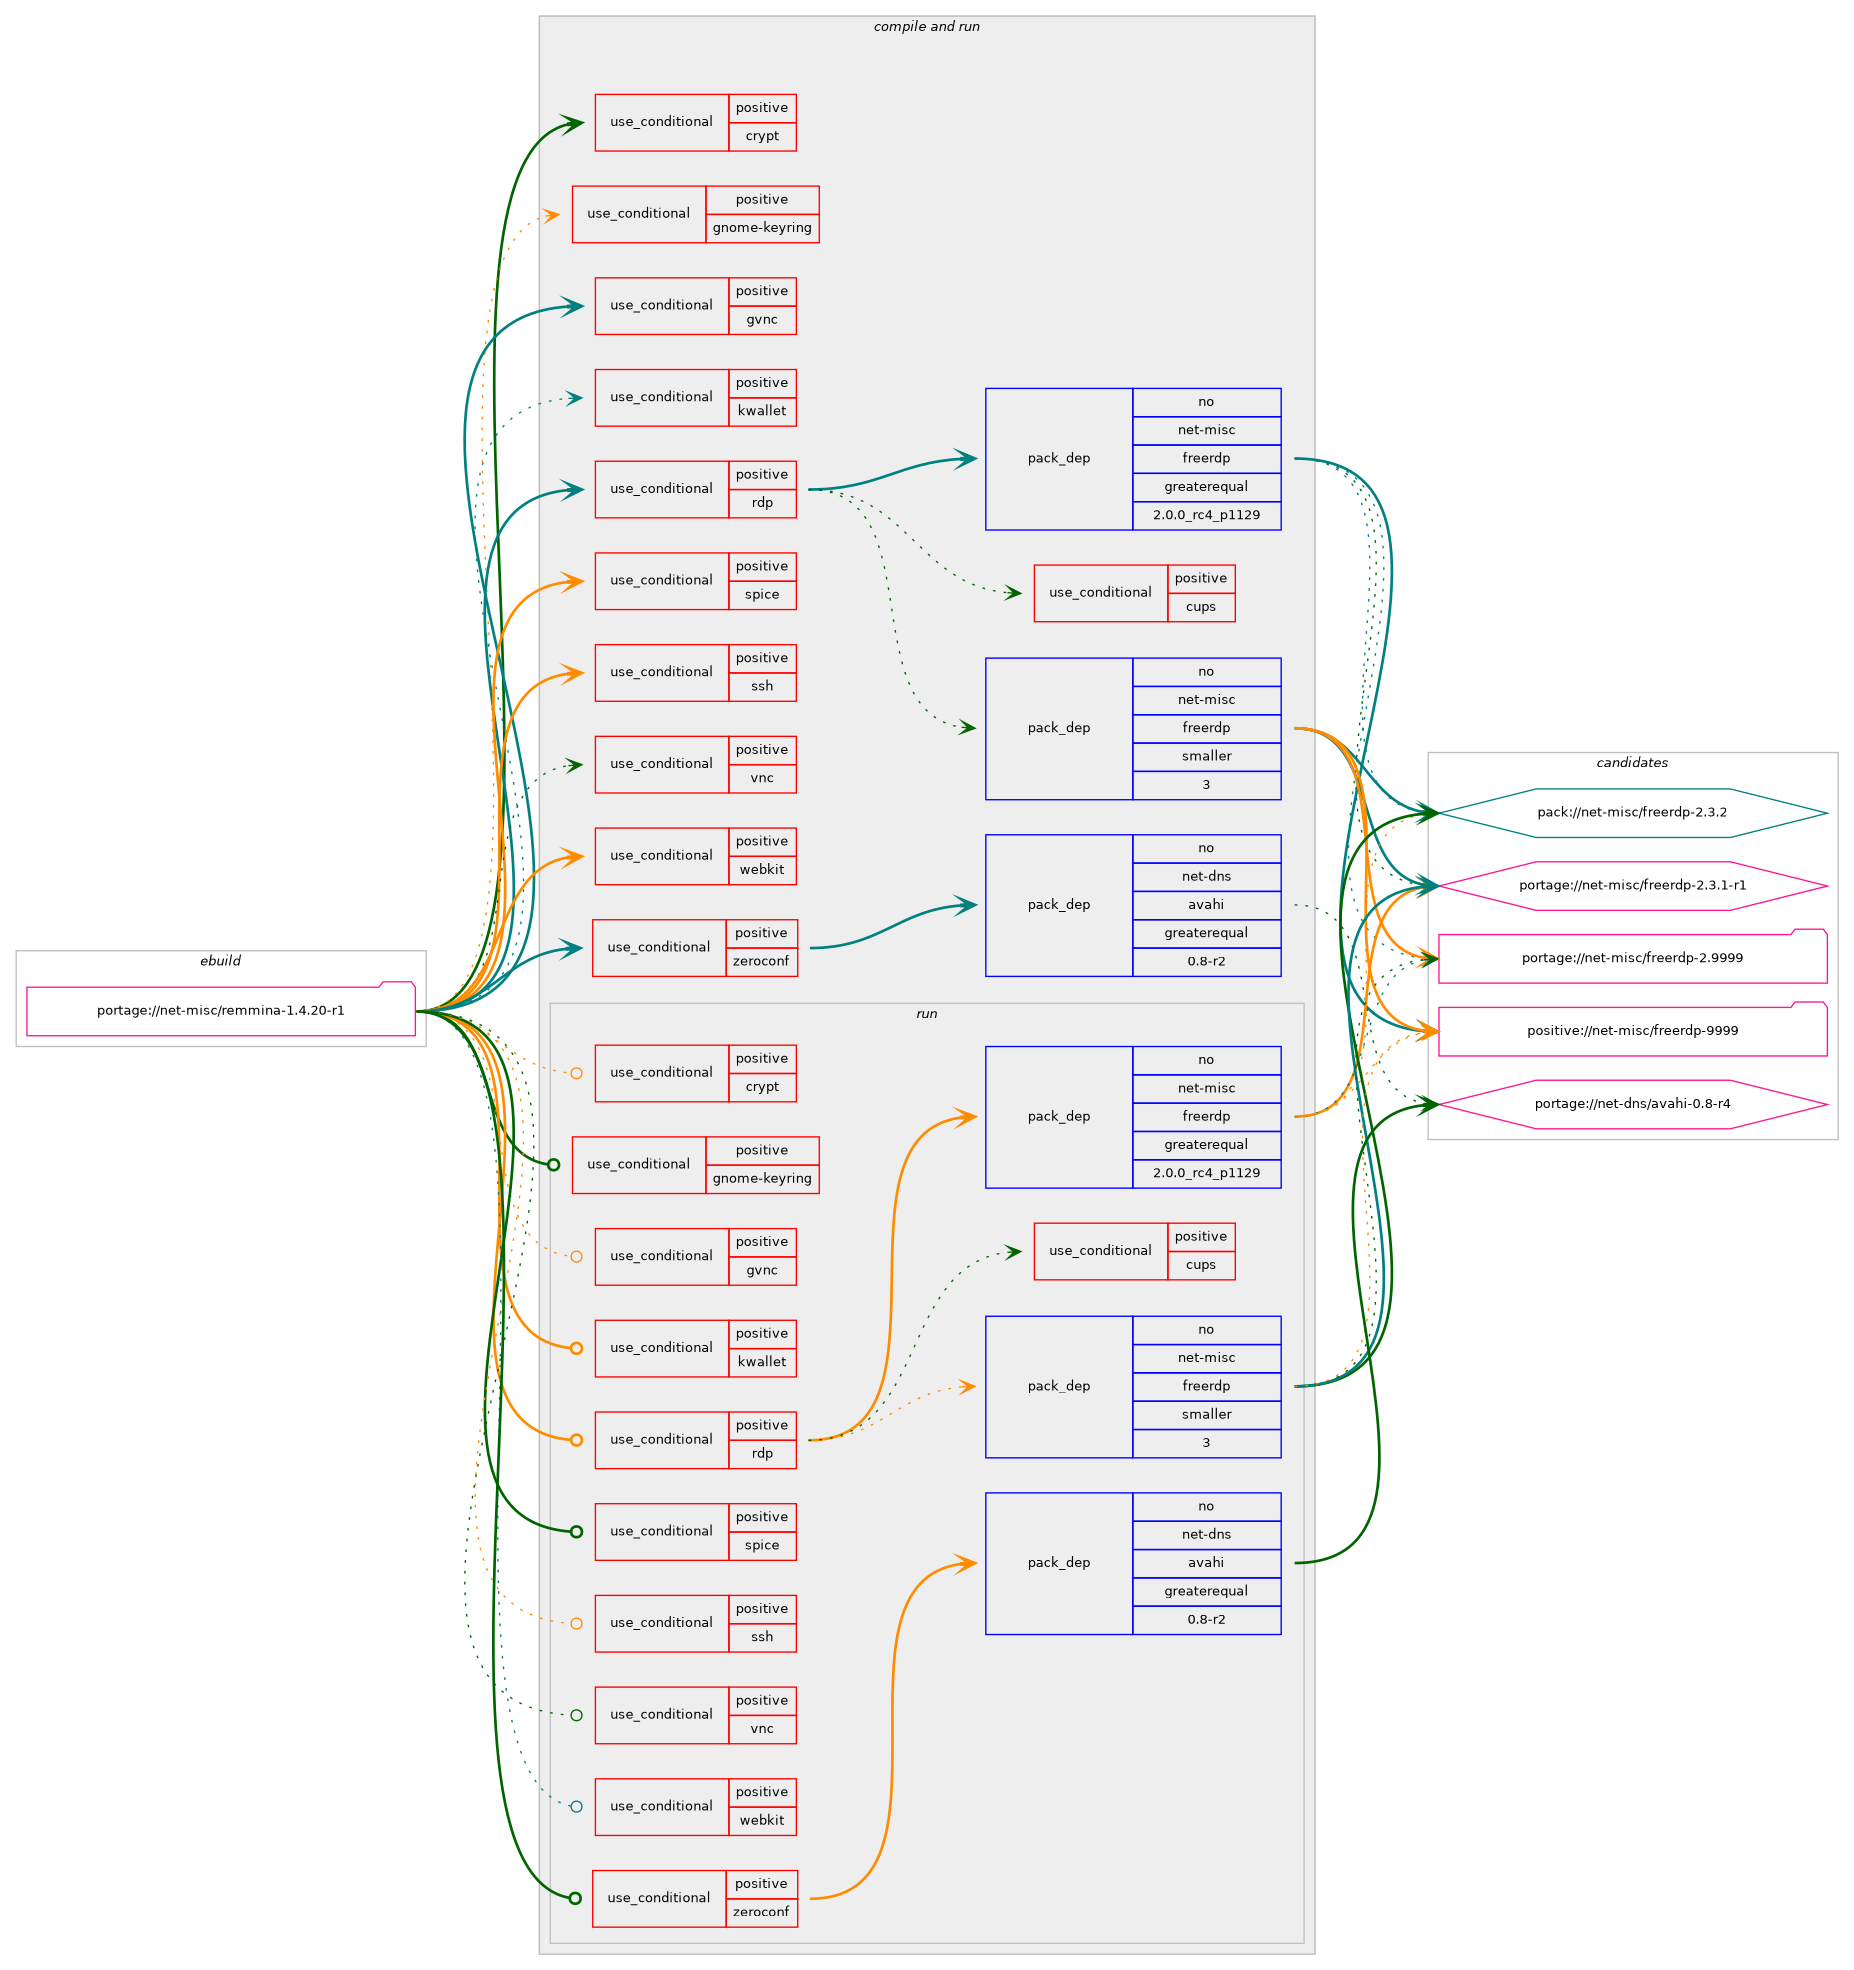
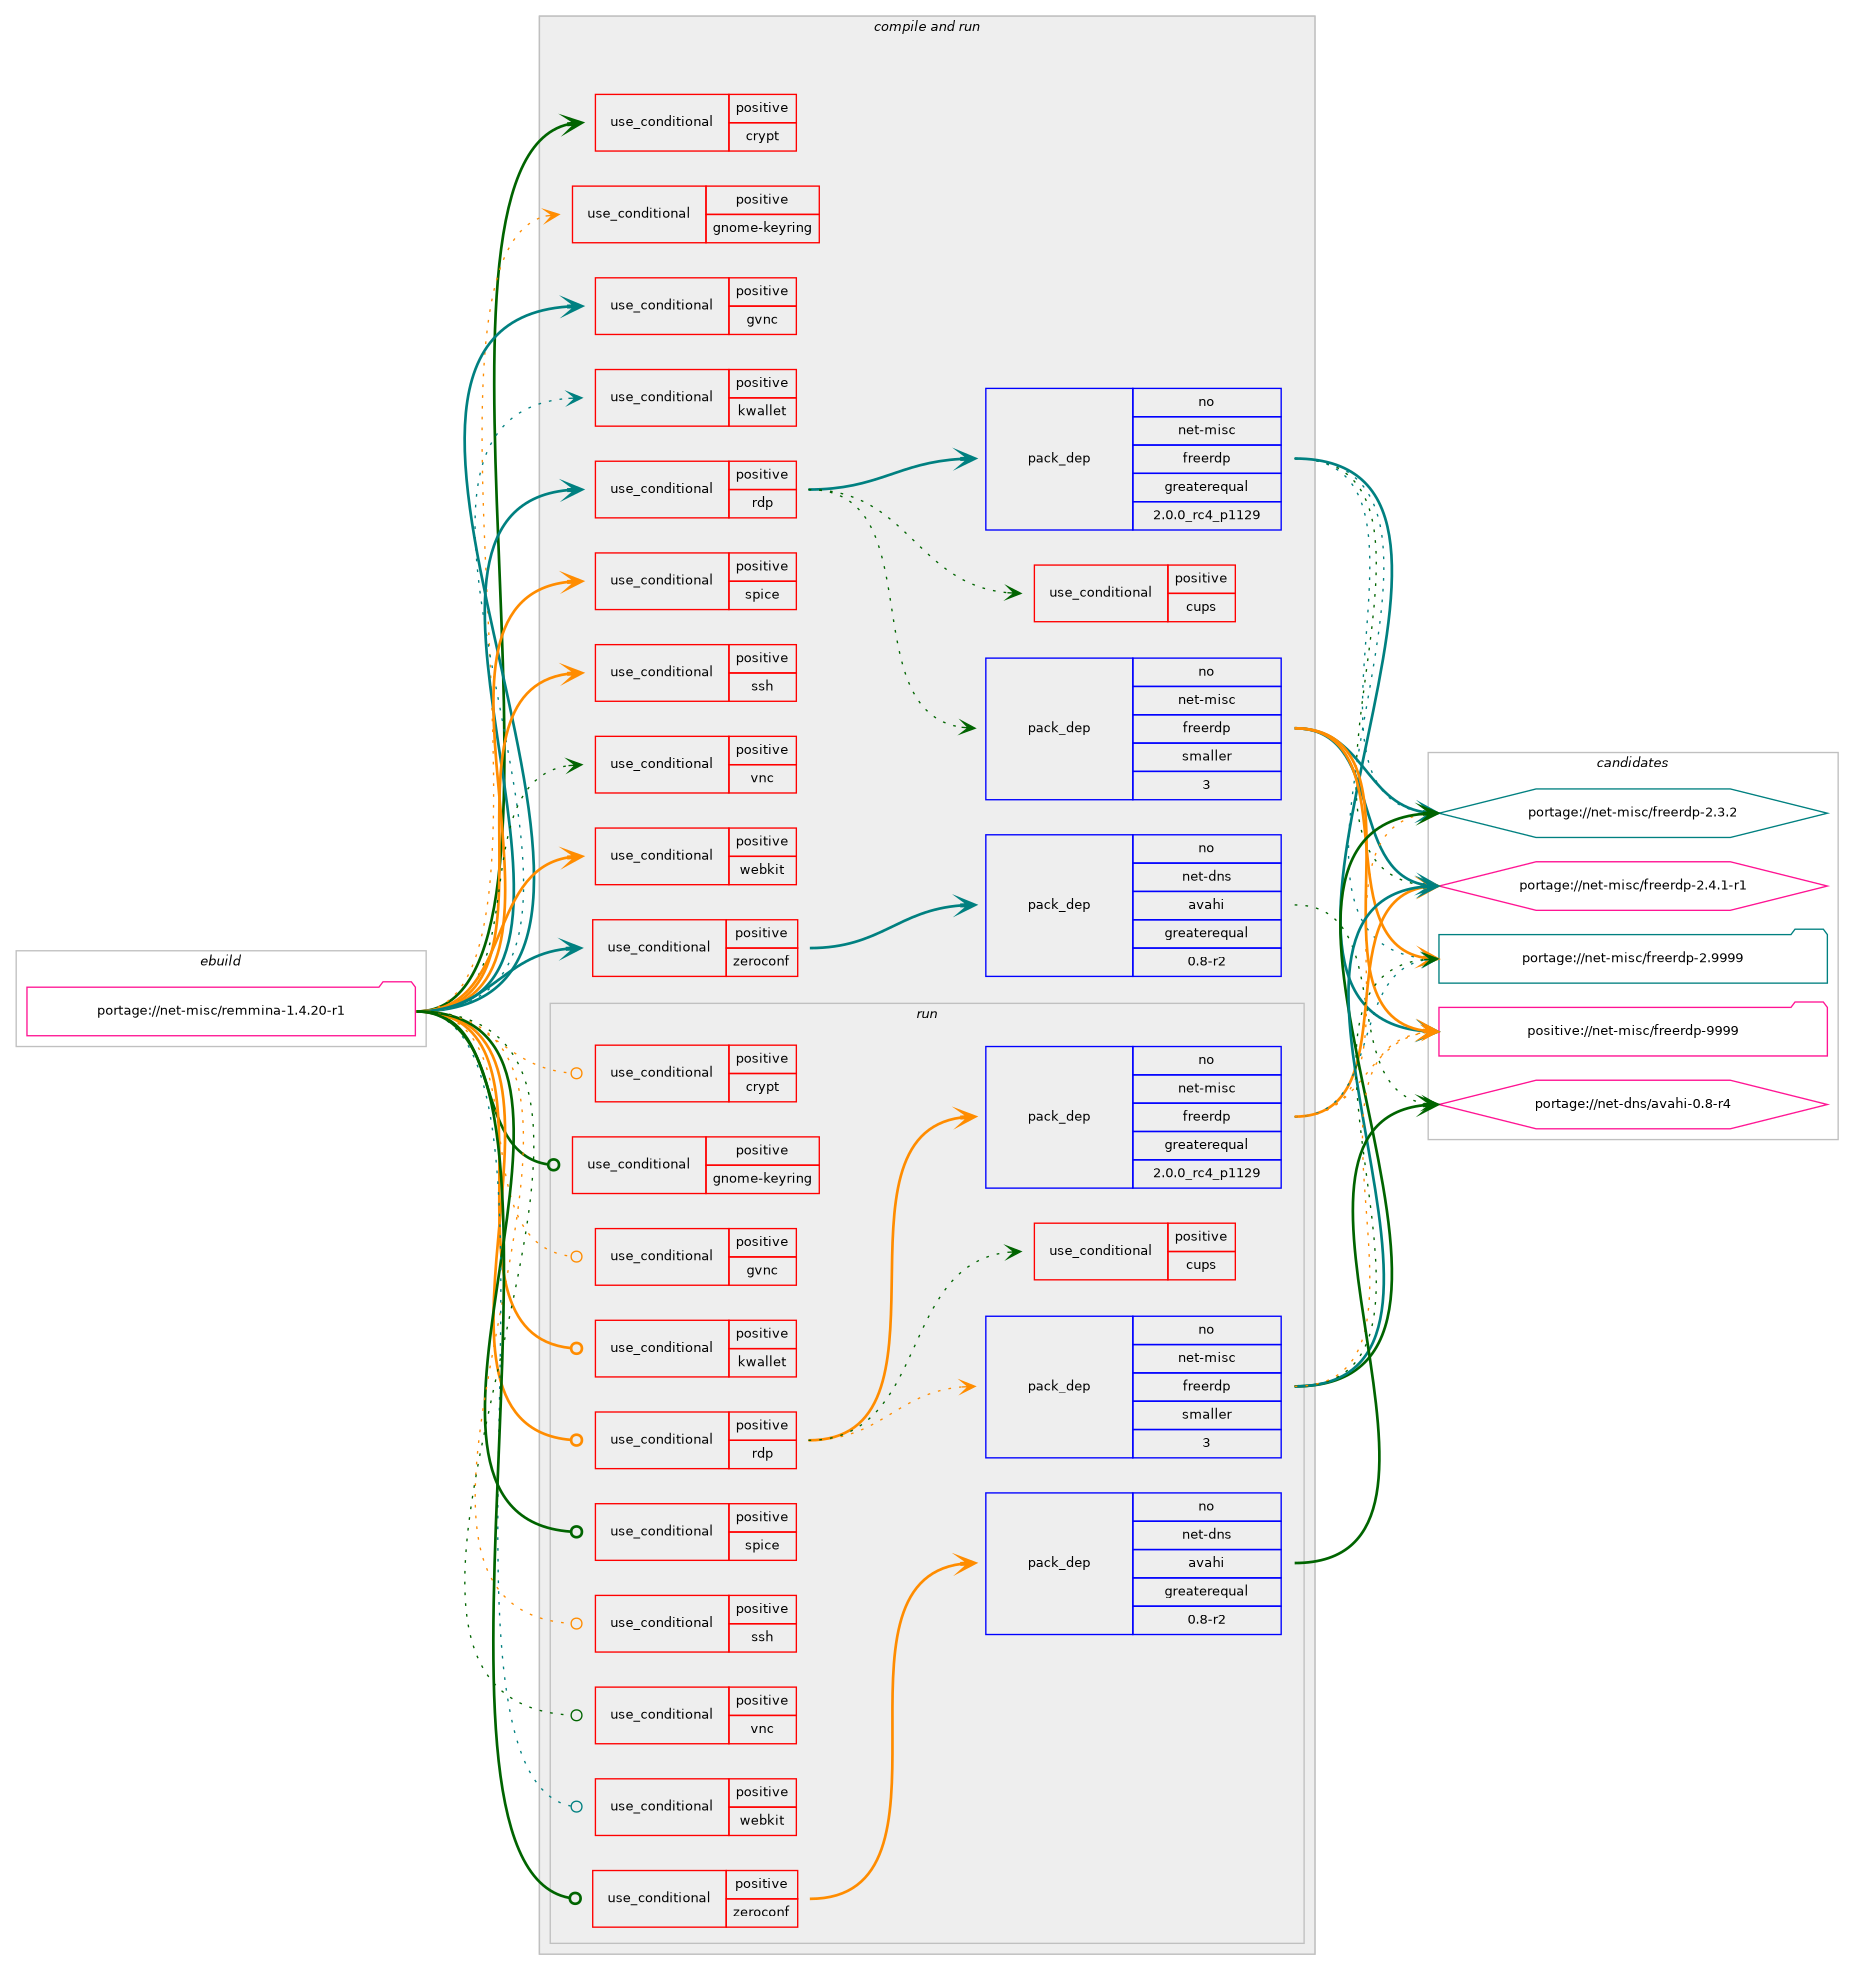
node "pack://net-misc/freerdp-2.3.2": label "pack://net-misc/freerdp-2.3.2" -> "portage://net-misc/freerdp-2.3.2"
node "portage://net-misc/freerdp-2.3.1-r1": label "portage://net-misc/freerdp-2.3.1-r1" -> "portage://net-misc/freerdp-2.4.1-r1"
node "portage://net-misc/freerdp-2.9999": color deeppink -> teal
